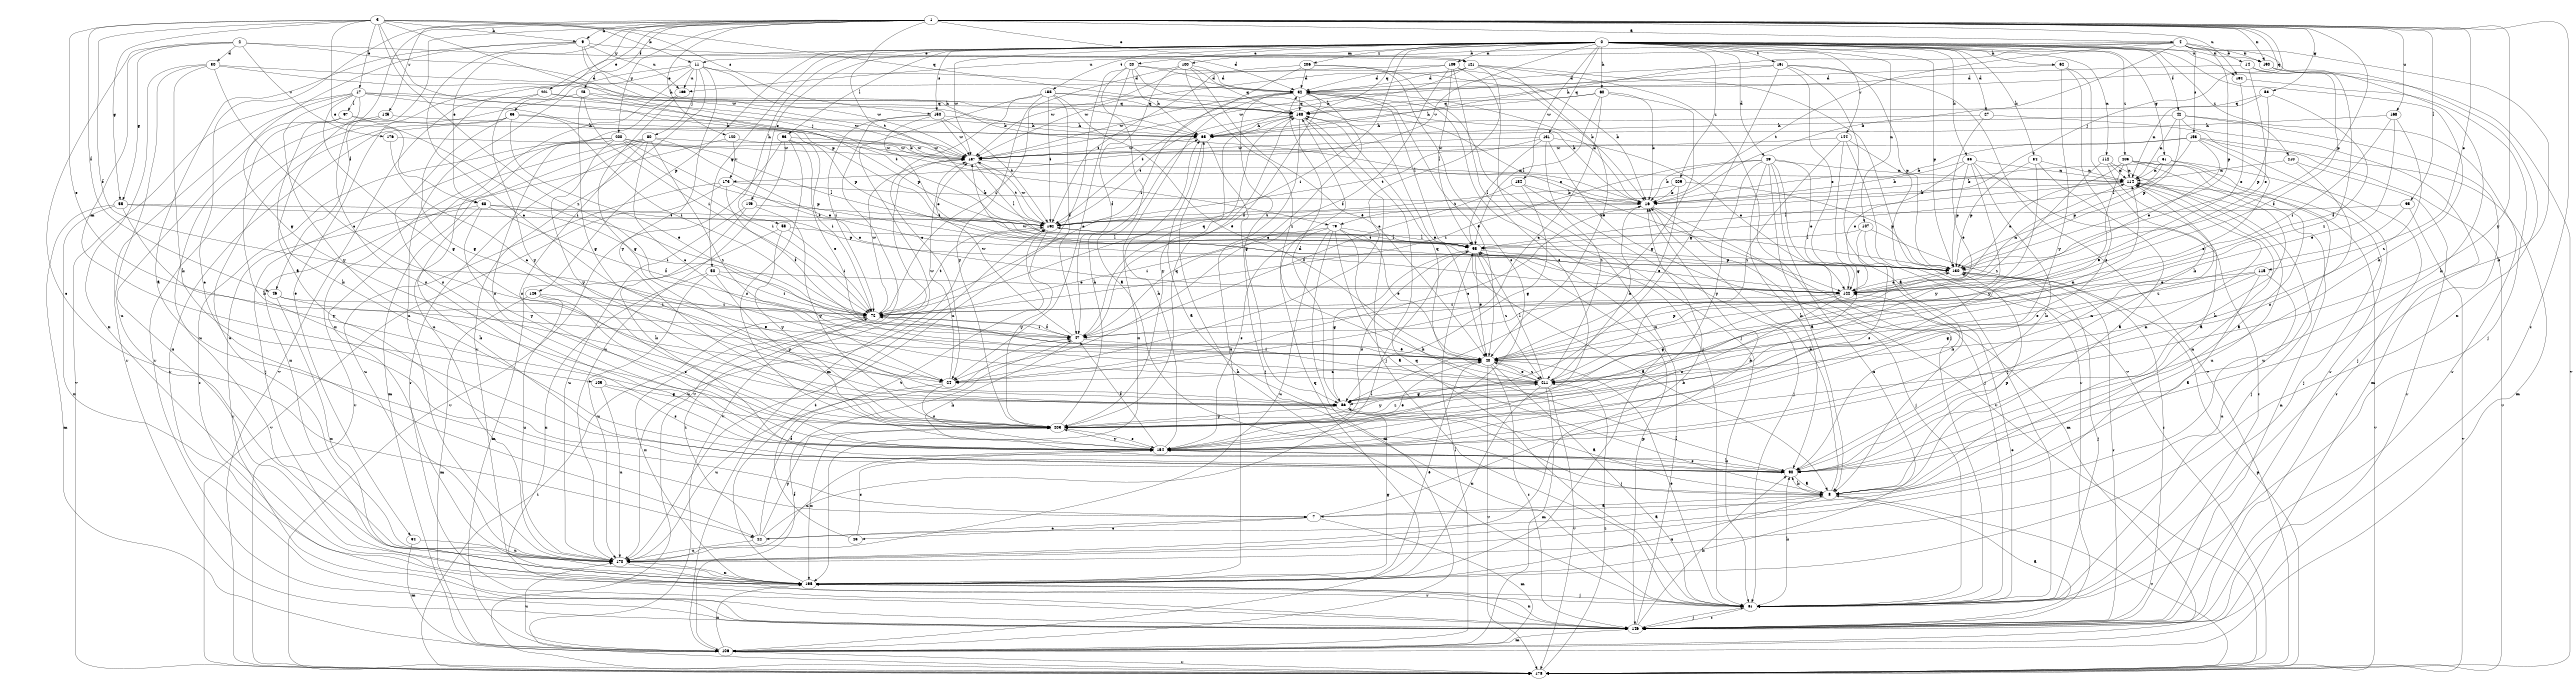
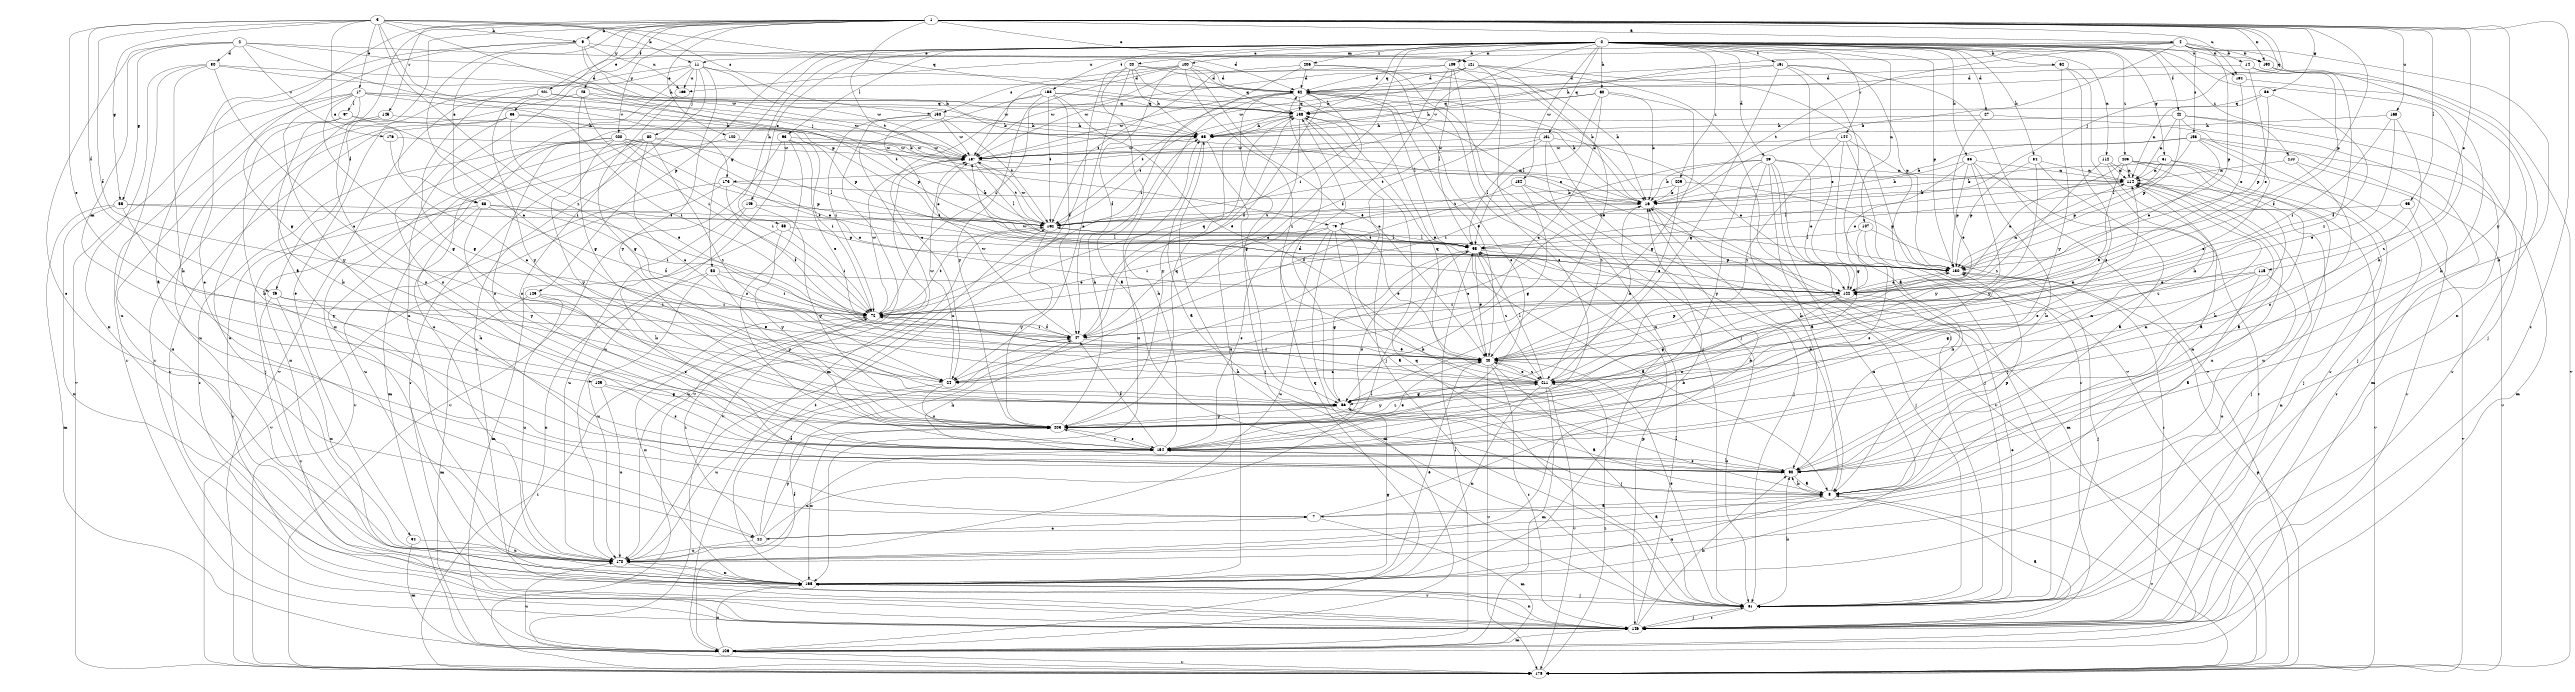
edge "0" -> "150": now "100" -> "150"
edge "0" -> "187": now "100" -> "187"
edge "120" -> "173": now "2" -> "173"
node "23": removed
edge "130" -> "146": now "46" -> "146"
